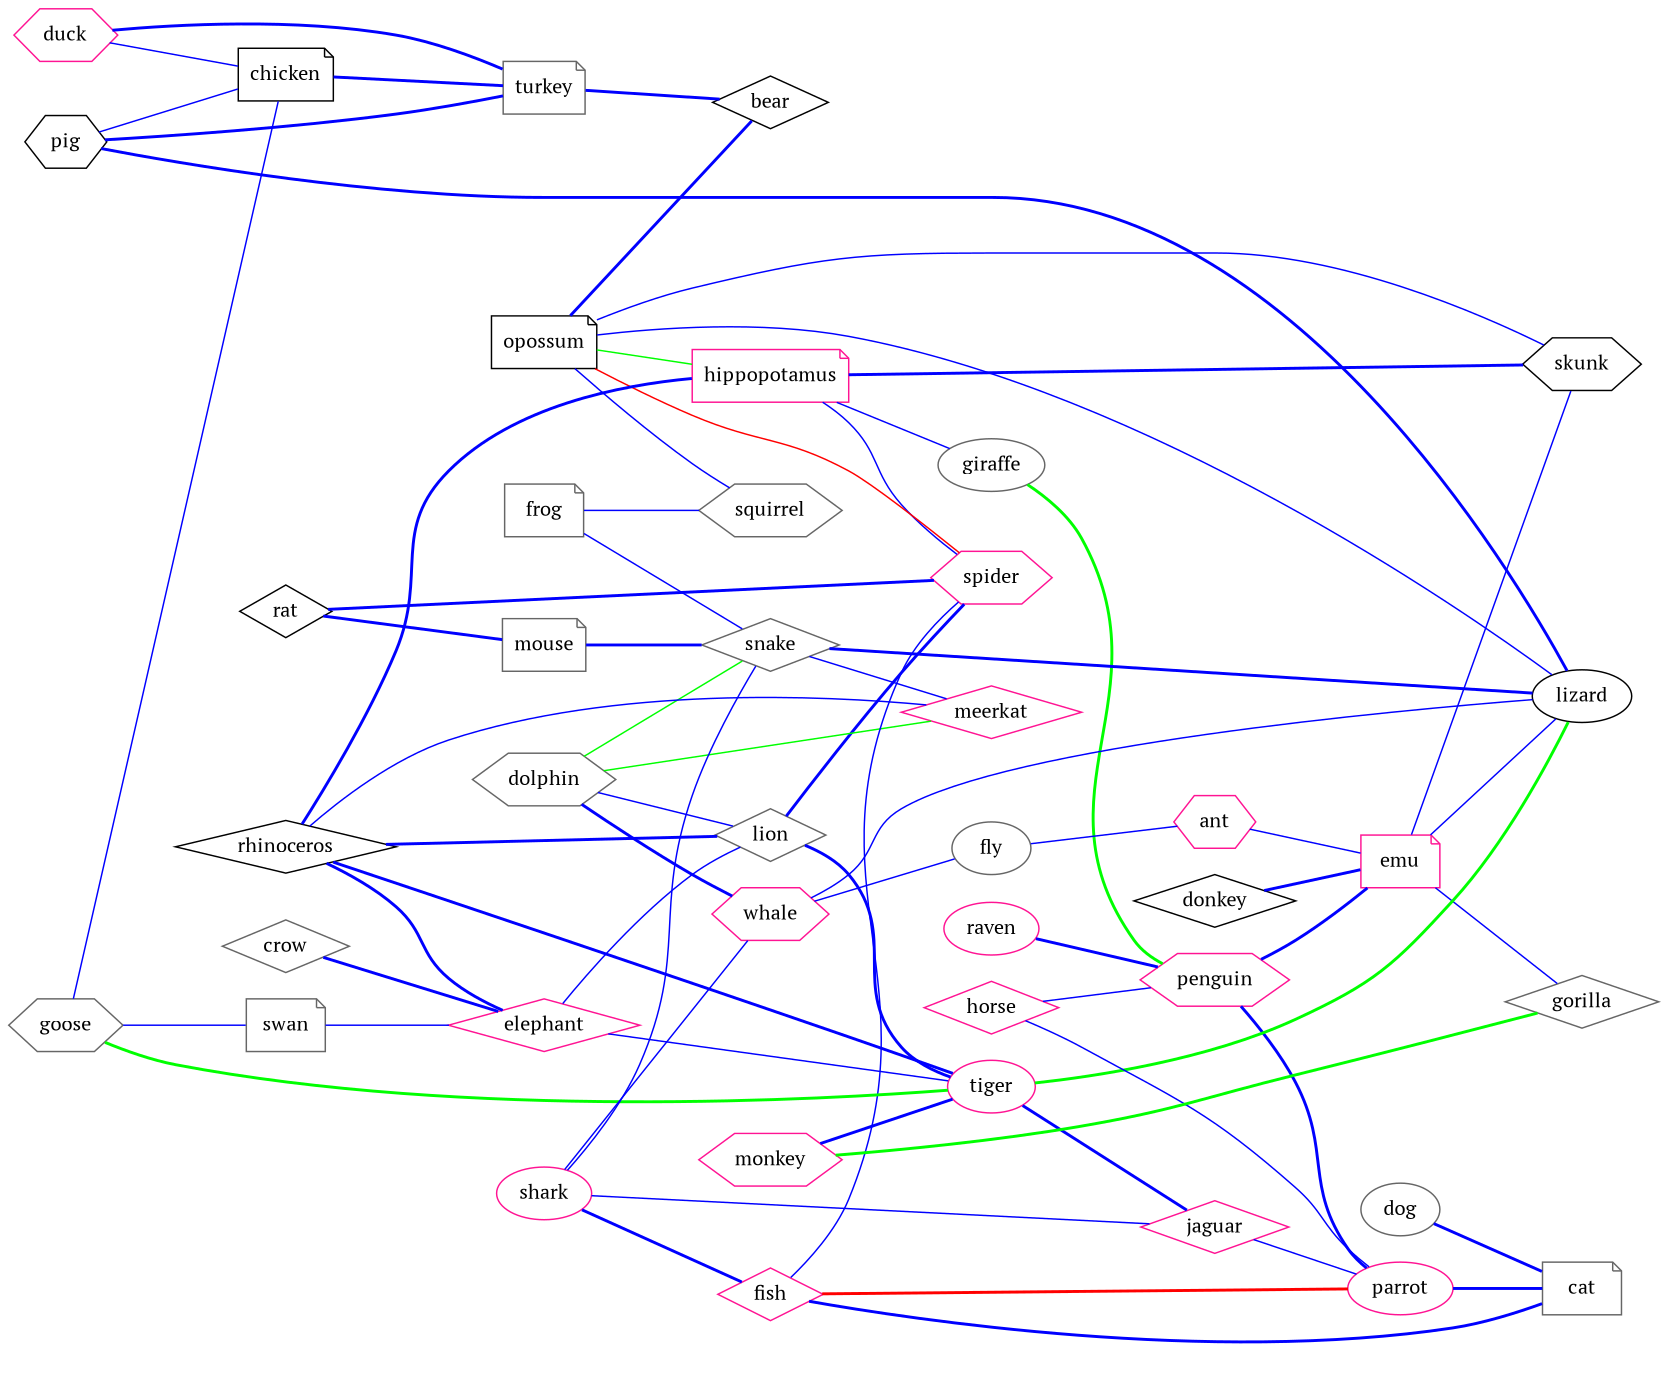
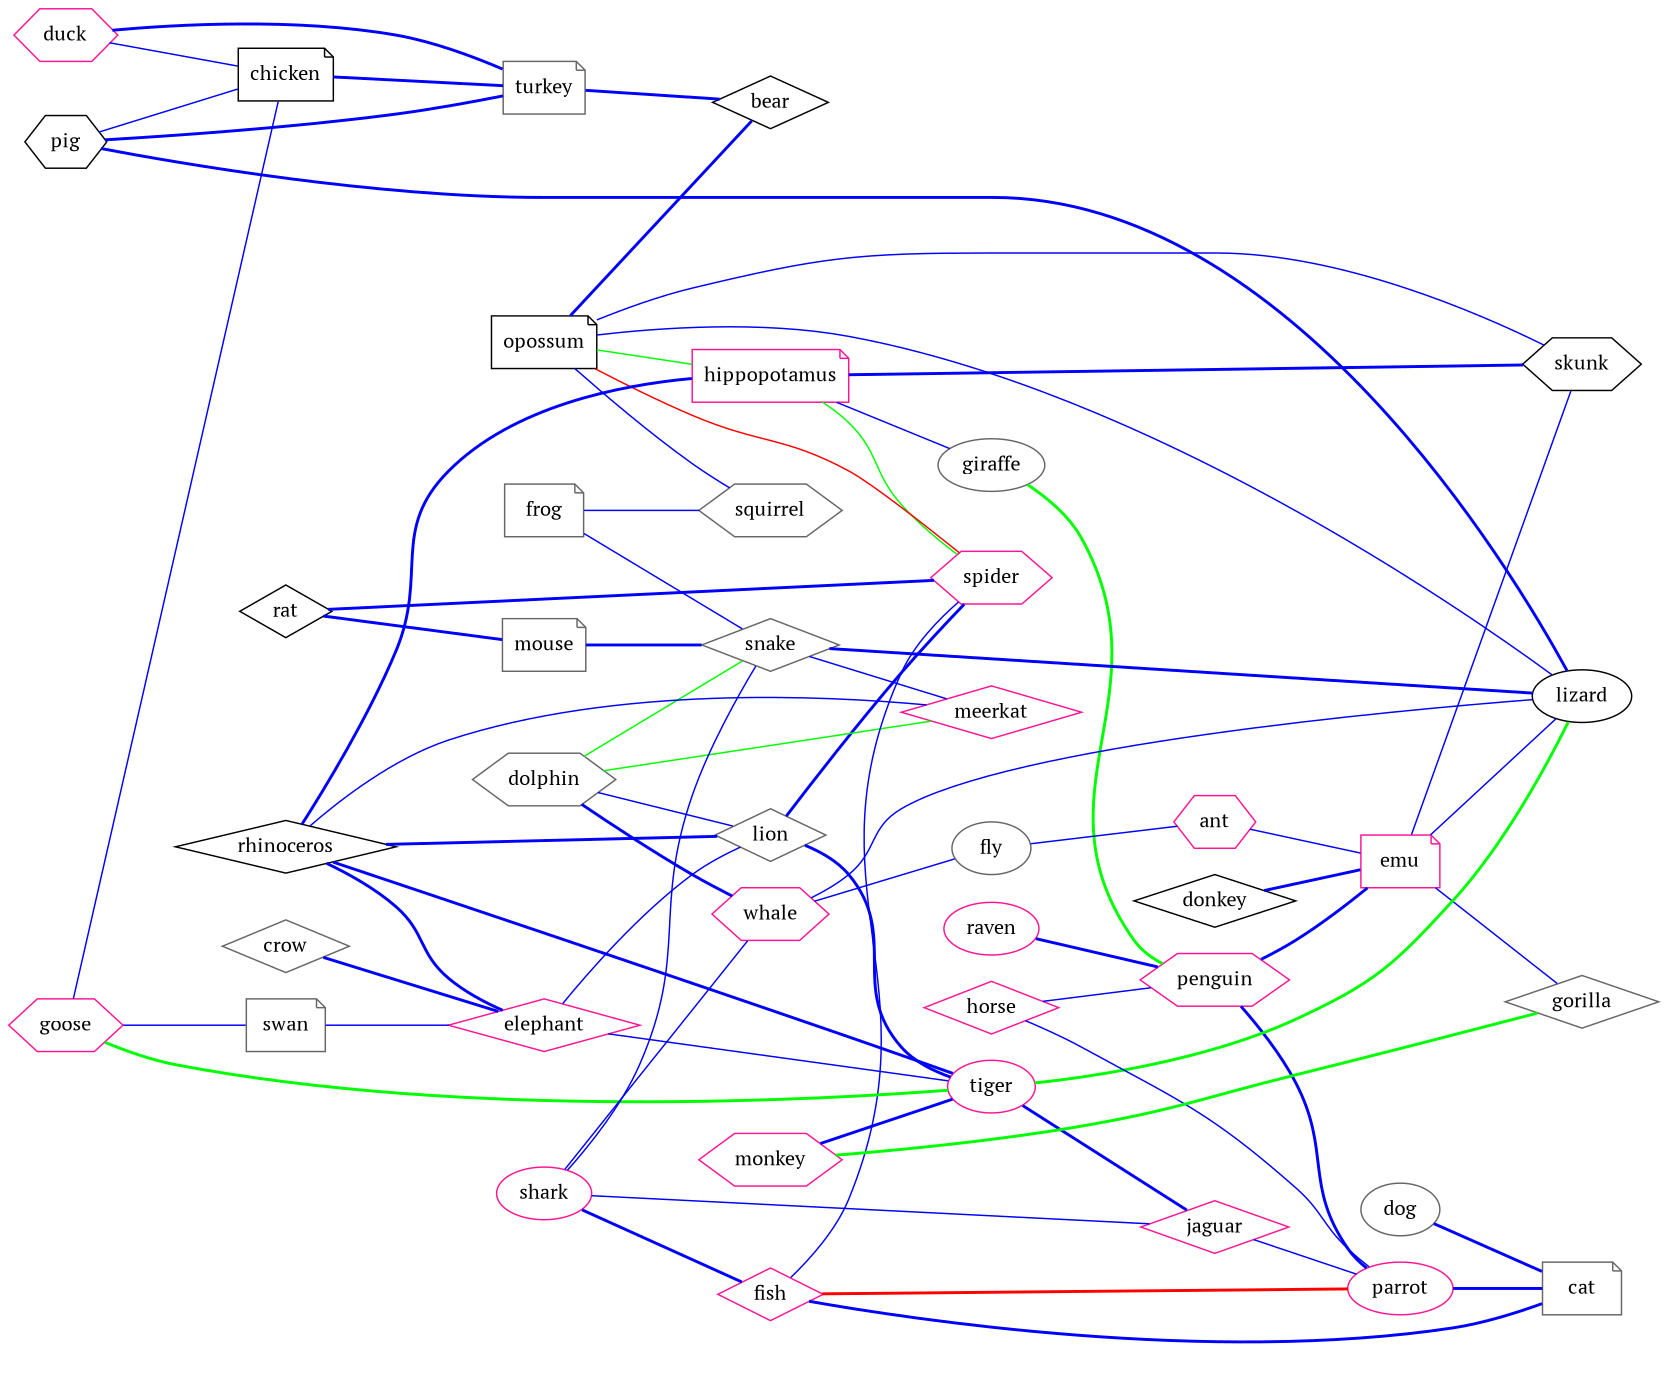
edge "hippopotamus" -- "spider": color blue -> green
node "goose": color gray40 -> deeppink
